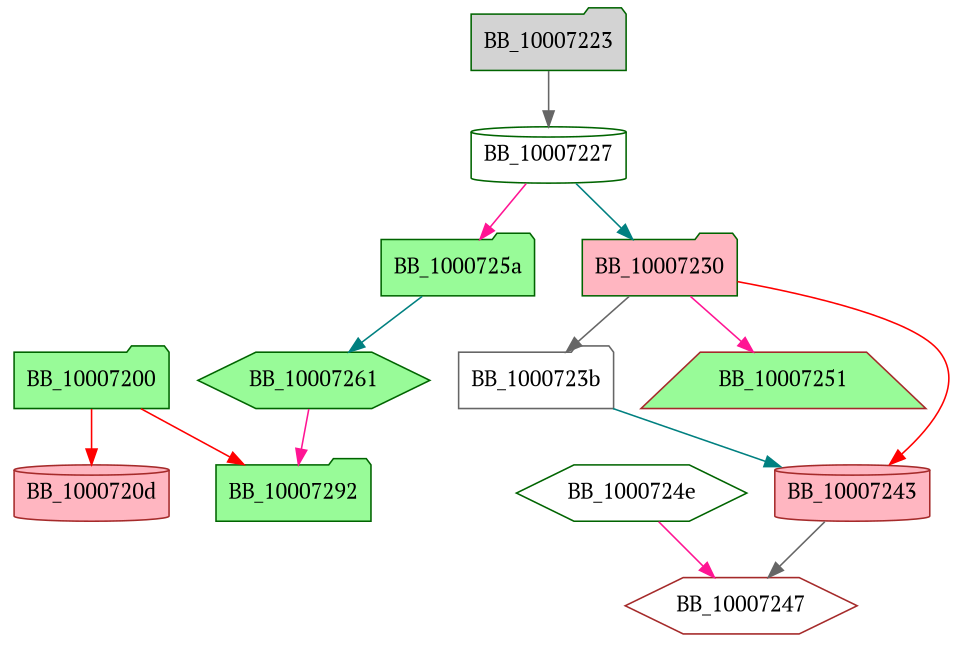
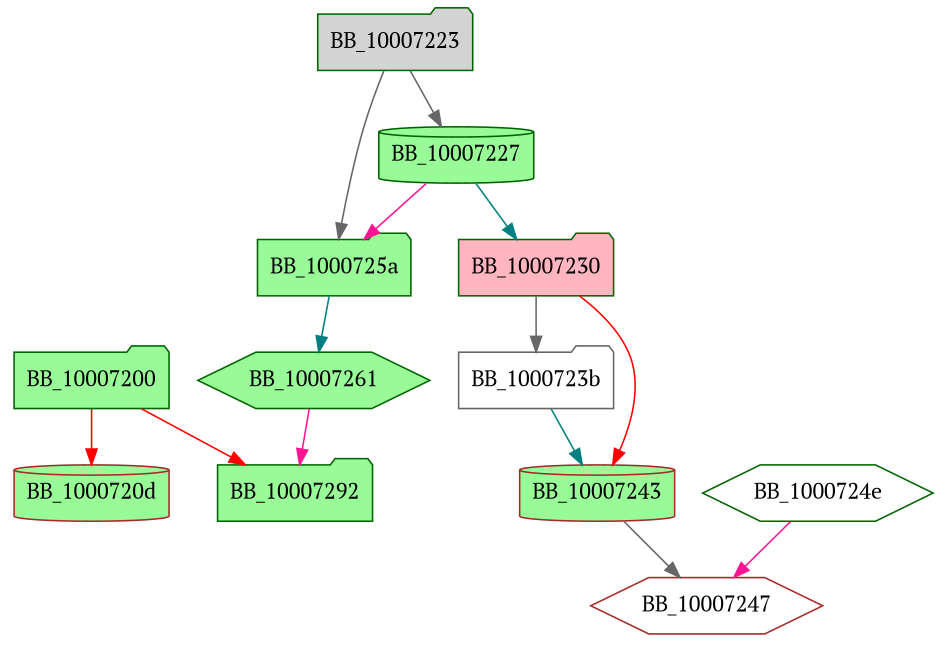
edge "BB_10007223" -> "BB_1000725a": added
node "BB_10007227": fillcolor white -> palegreen
node "BB_10007251": removed
node "BB_1000720d": fillcolor lightpink -> palegreen
node "BB_10007243": fillcolor lightpink -> palegreen
